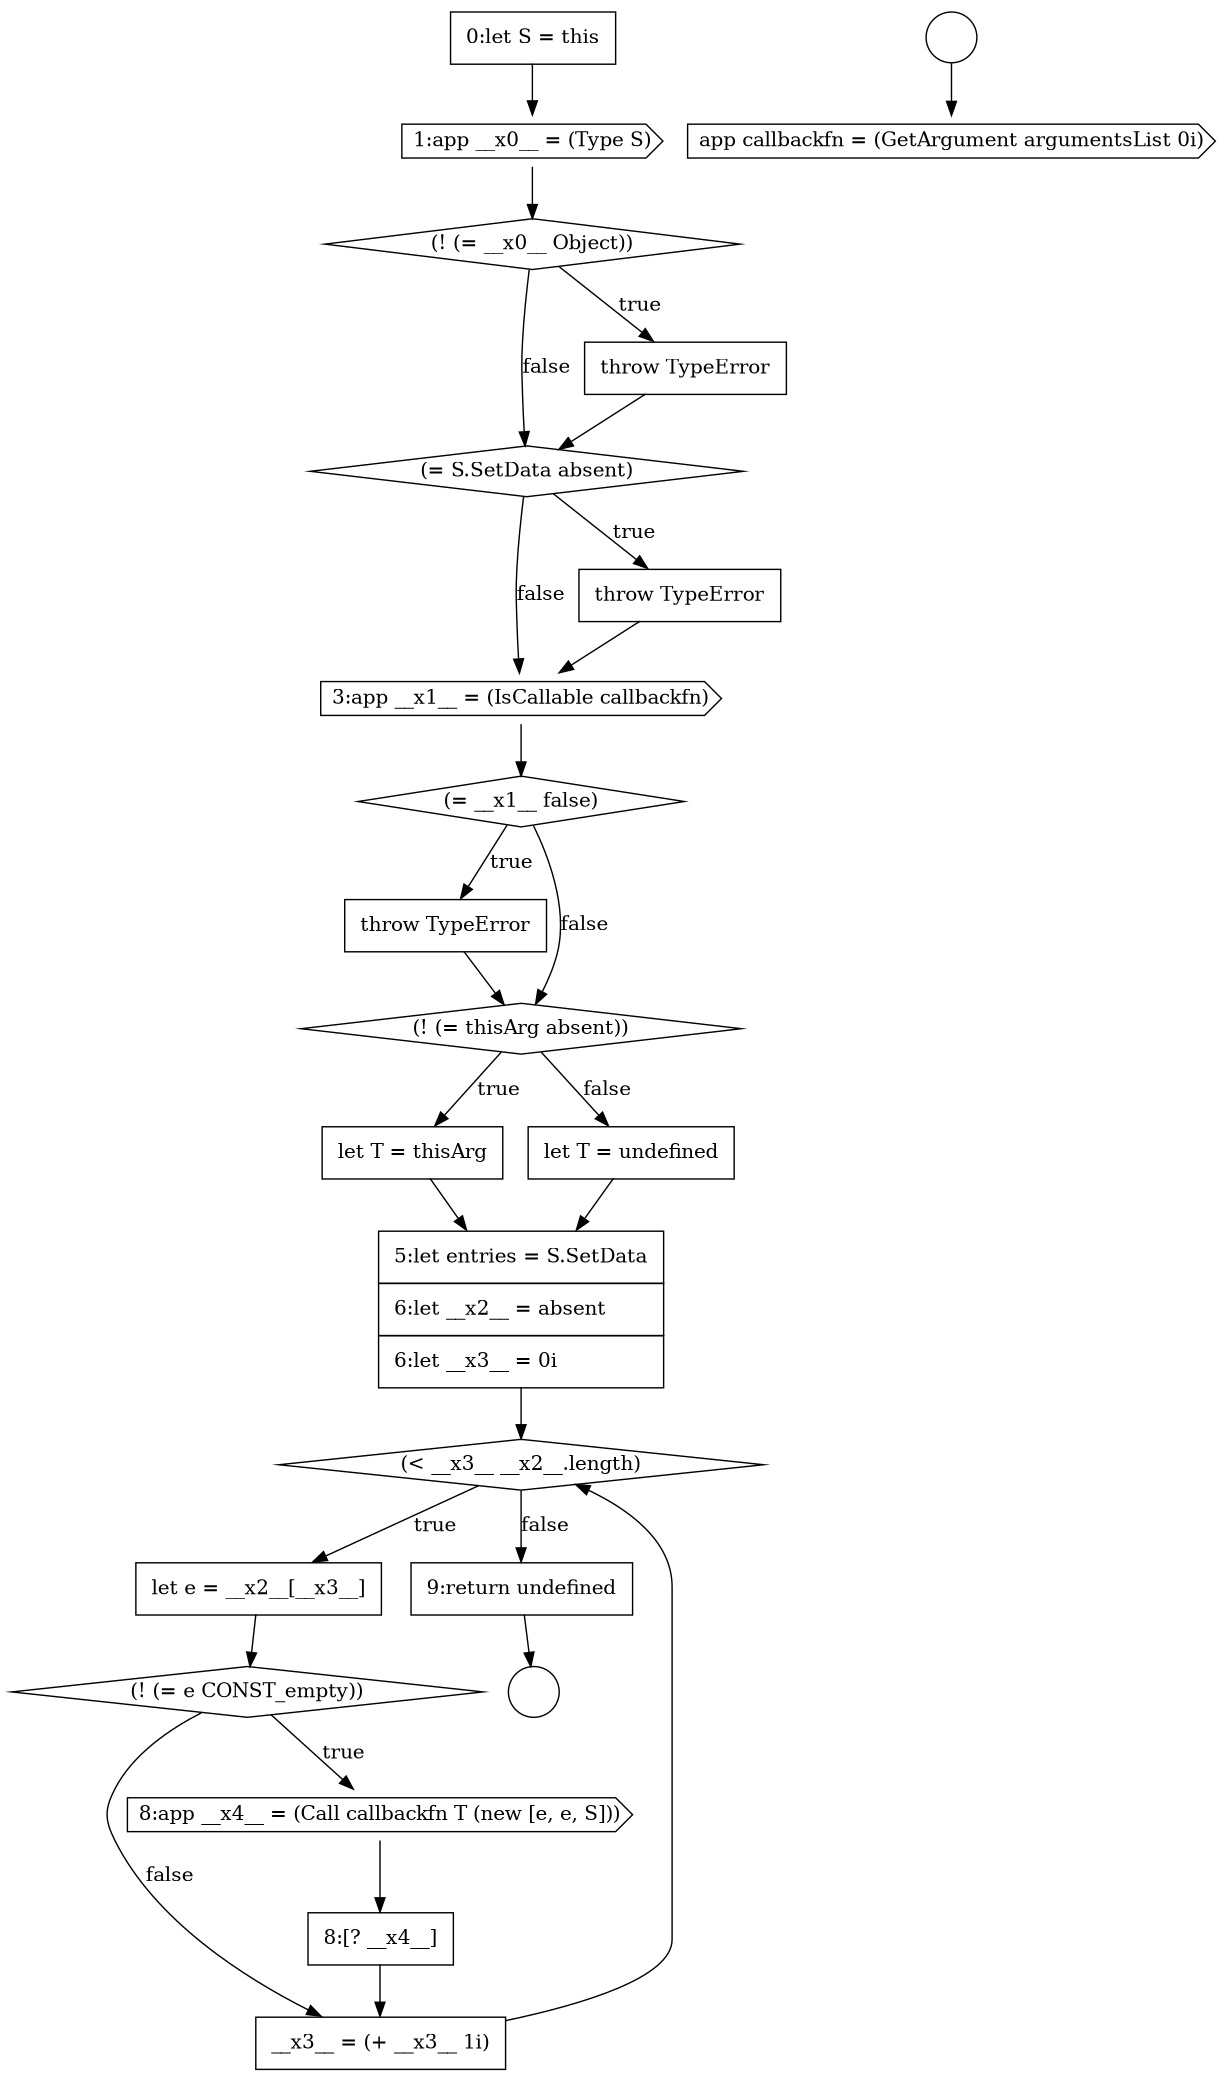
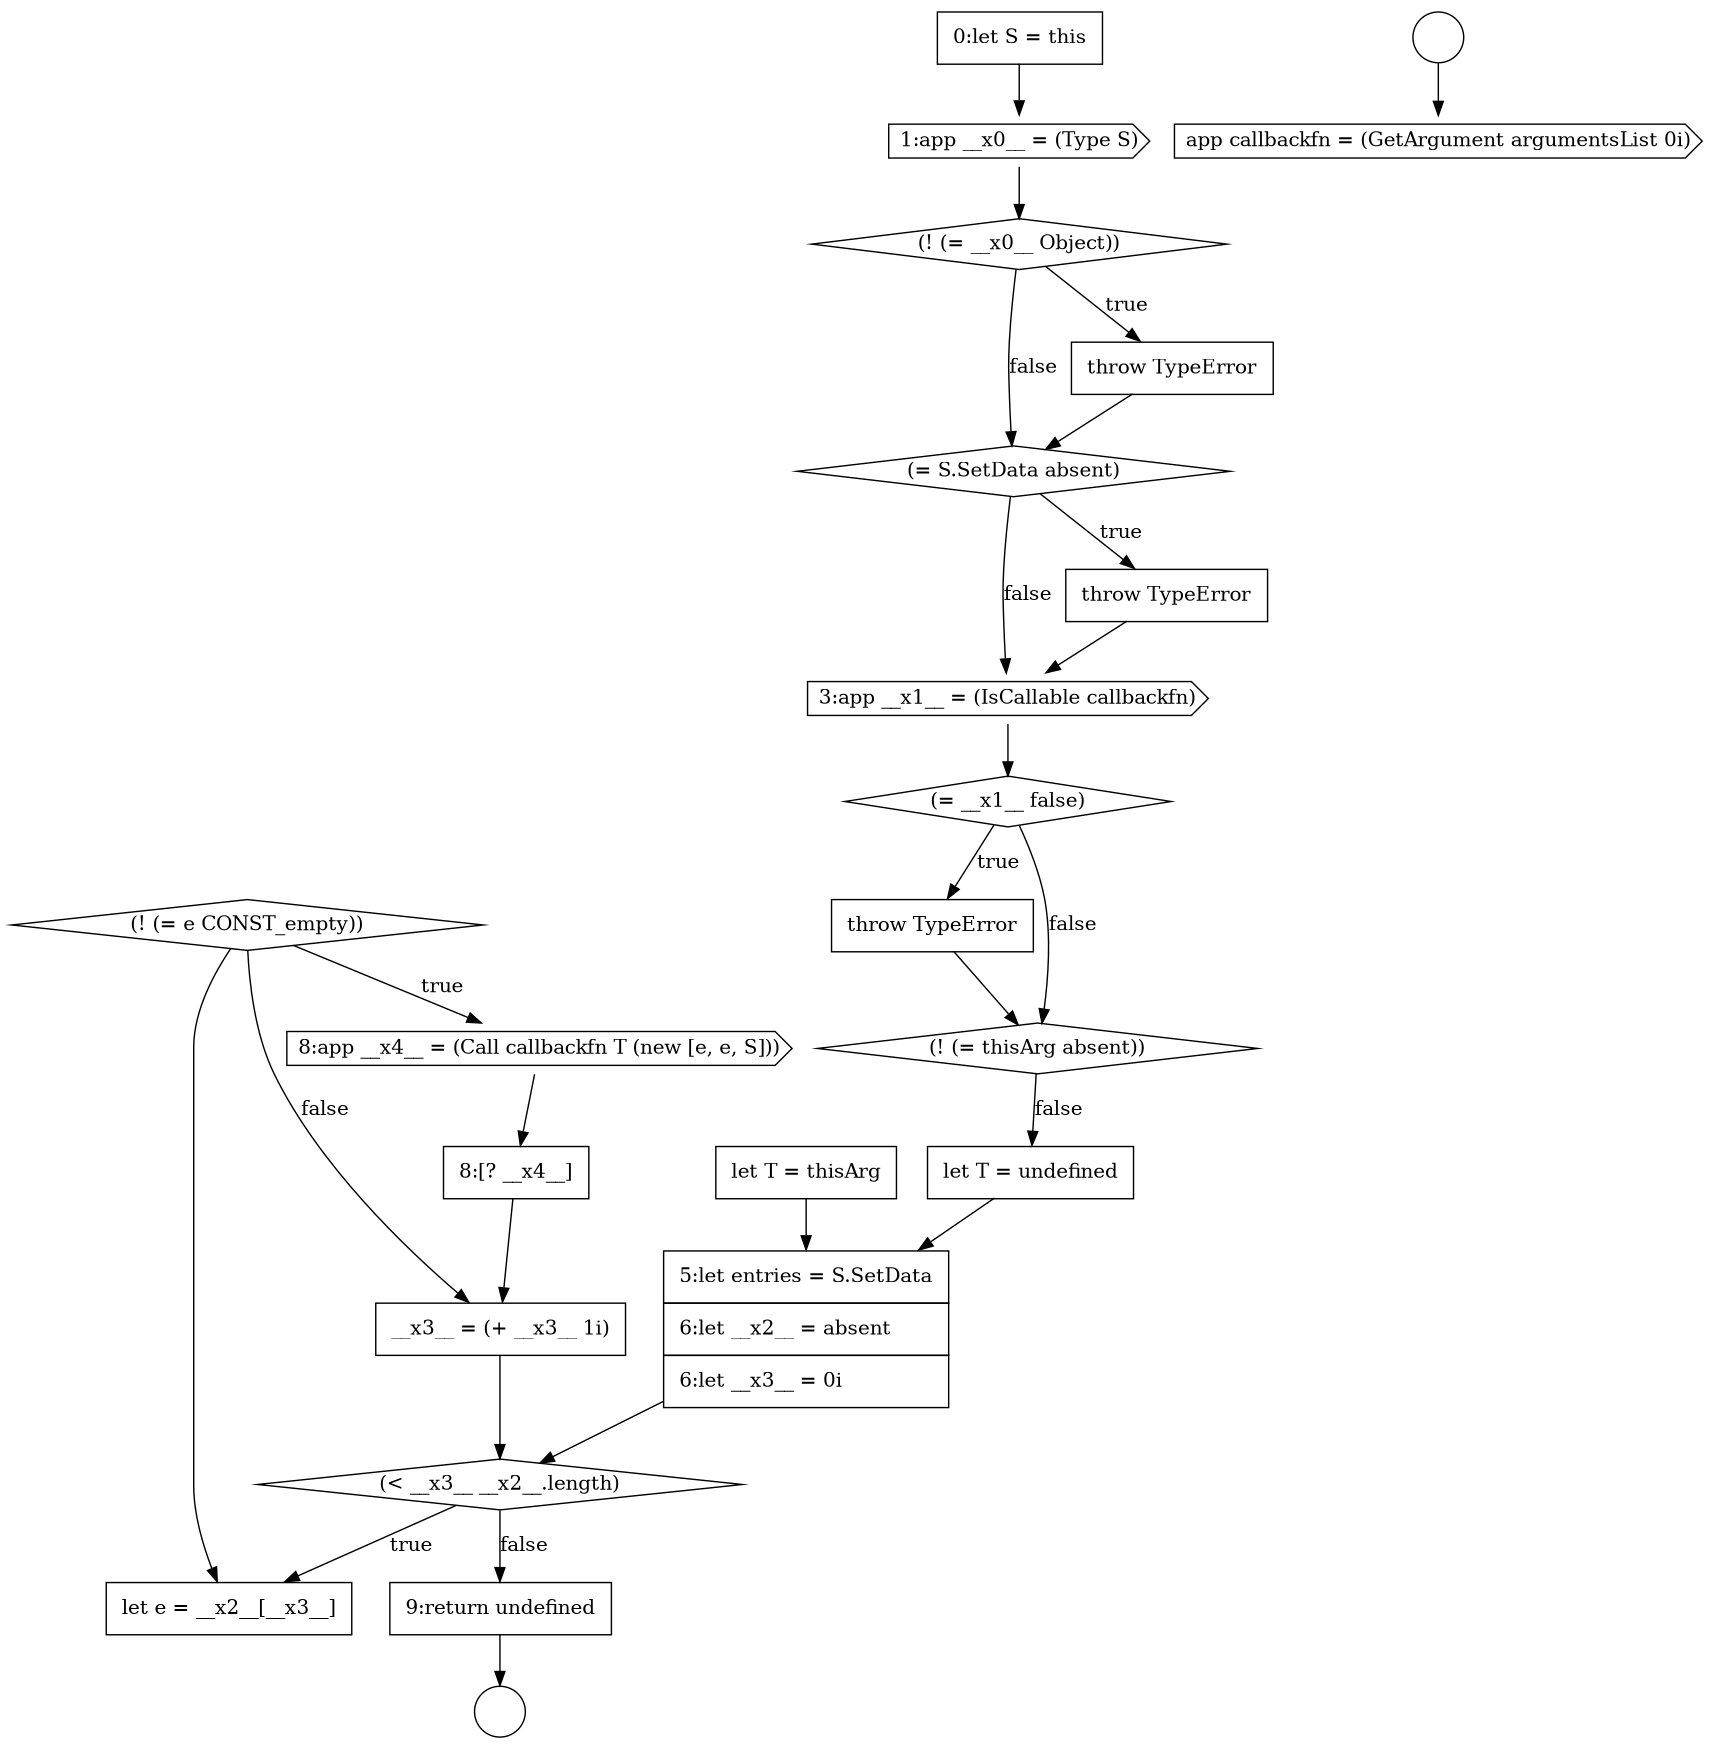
edge "(! (= thisArg absent))" -> "let T = thisArg": removed, label "true"
edge "let e = __x2__[__x3__]" -> "(! (= e CONST_empty))": reversed
